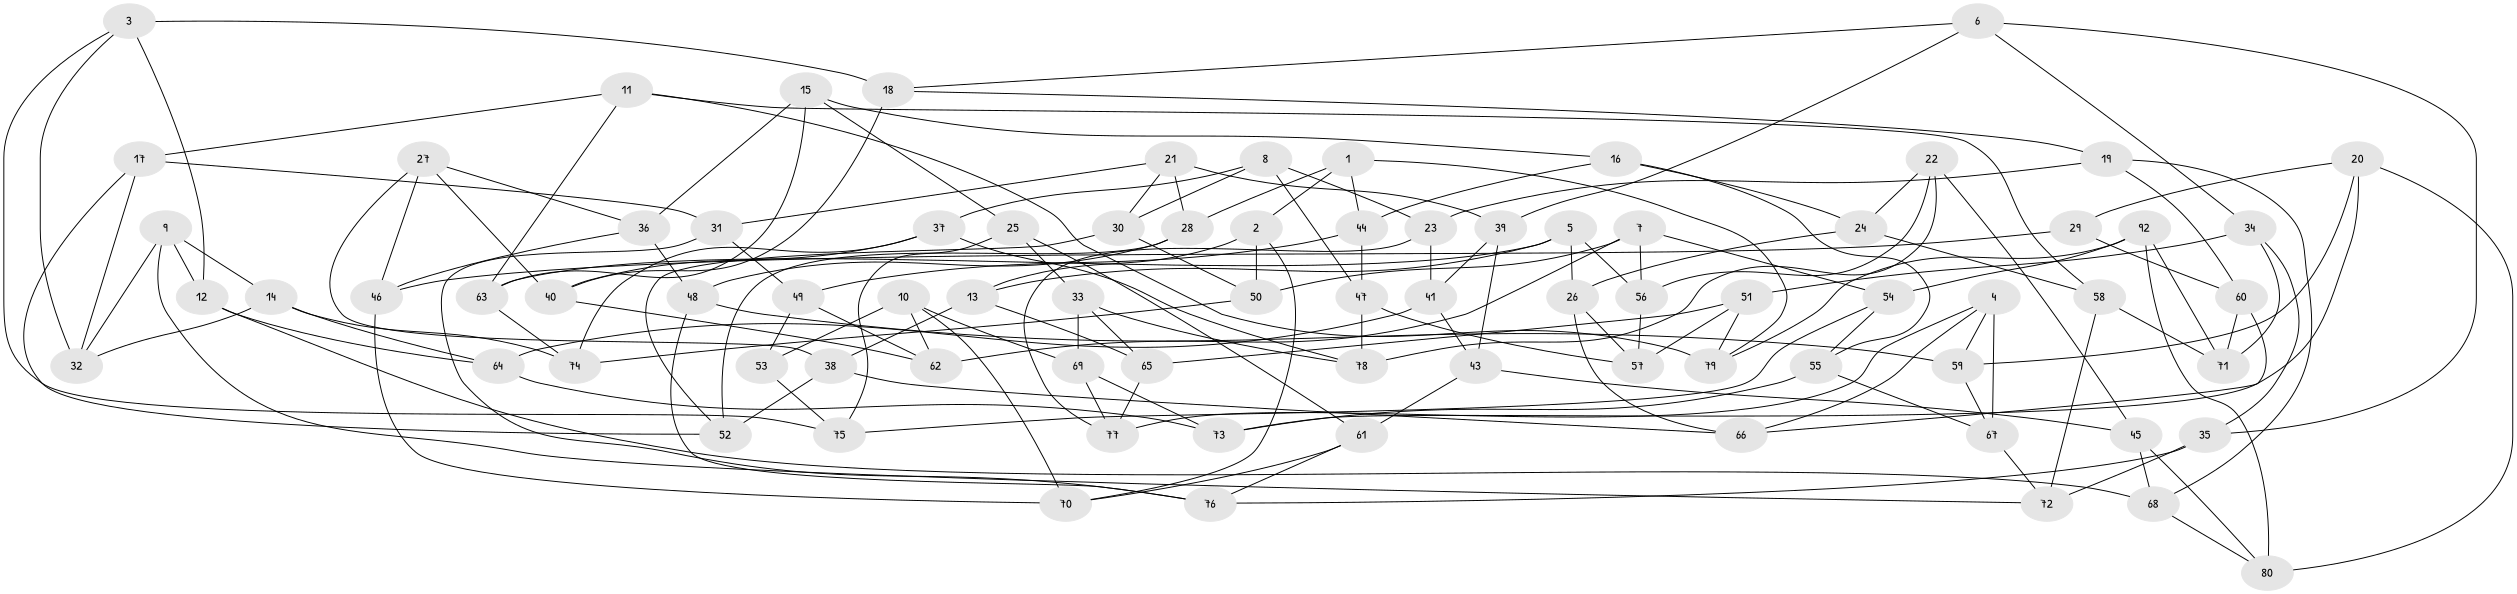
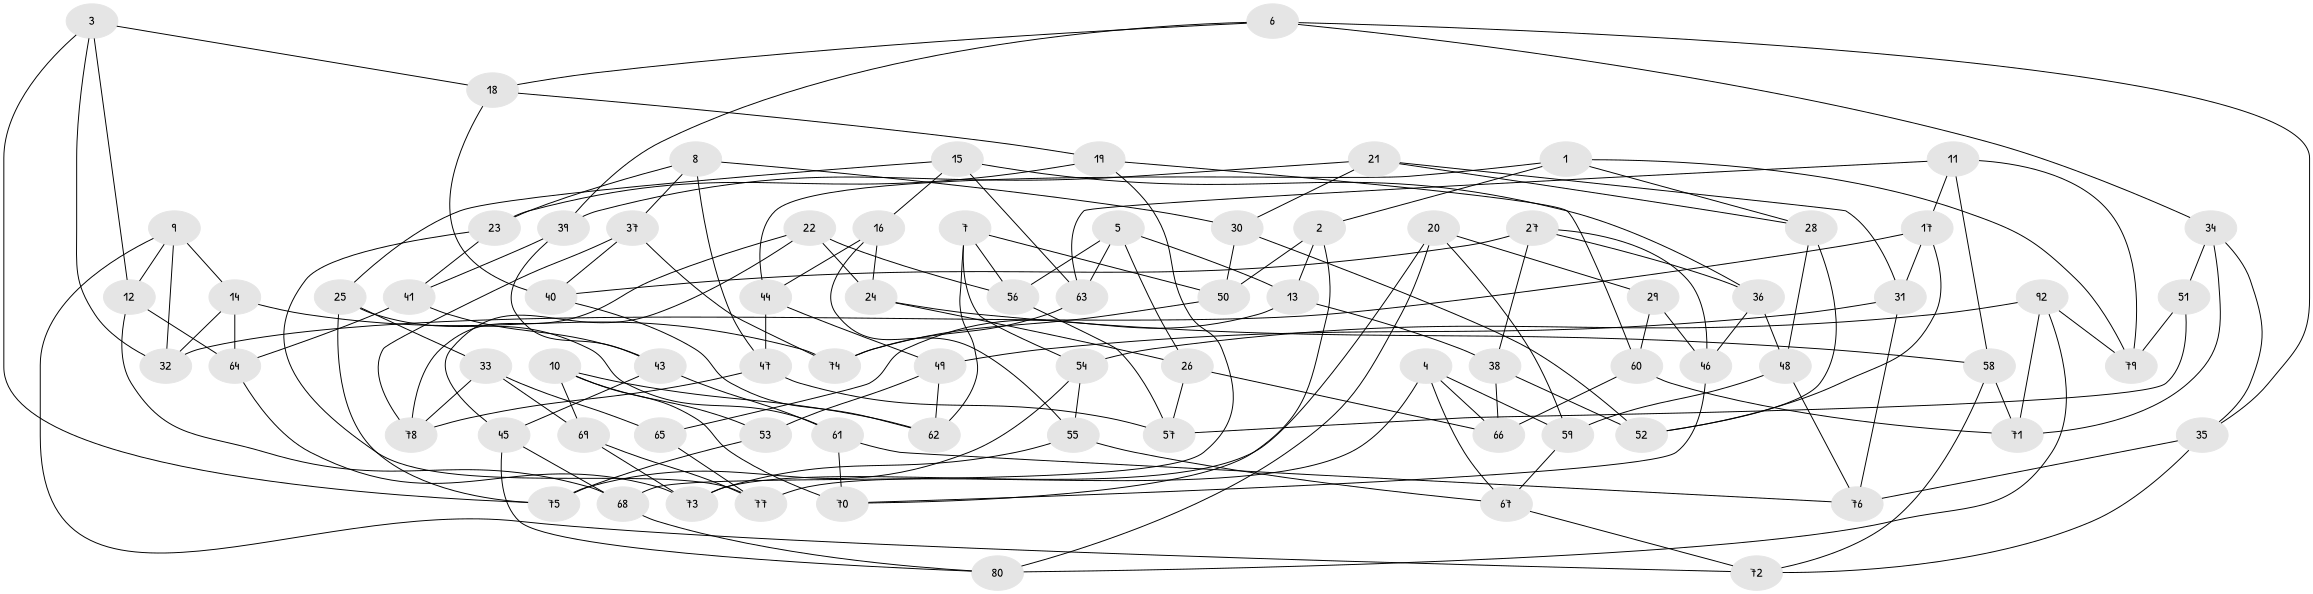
edge "51" -- "65": removed
